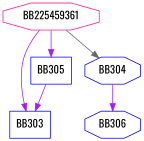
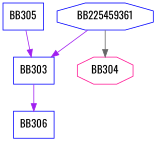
node "BB225459361": color deeppink -> blue
edge "BB225459361" -> "BB305": removed
node "BB304": color blue -> deeppink
edge "BB304" -> "BB306": now "BB303" -> "BB306"
node "BB306": shape octagon -> box
